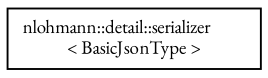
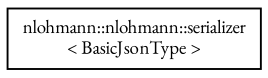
node "nlohmann::detail::serializer < BasicJsonType >": label "nlohmann::detail::serializer < BasicJsonType >" -> "nlohmann::nlohmann::serializer < BasicJsonType >"
